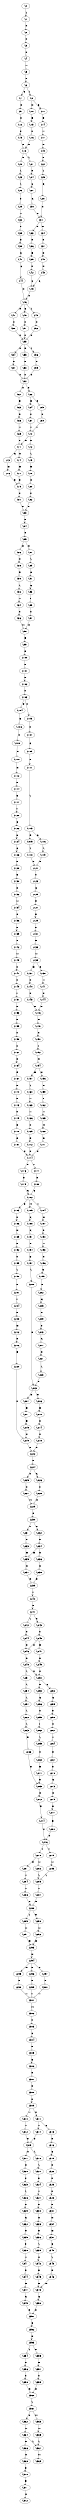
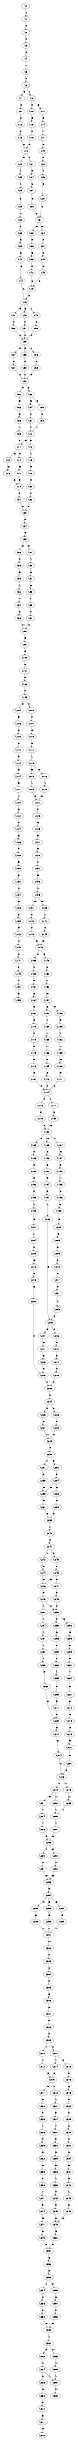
edge "S153" -> "S155": now "S146" -> "S155"
